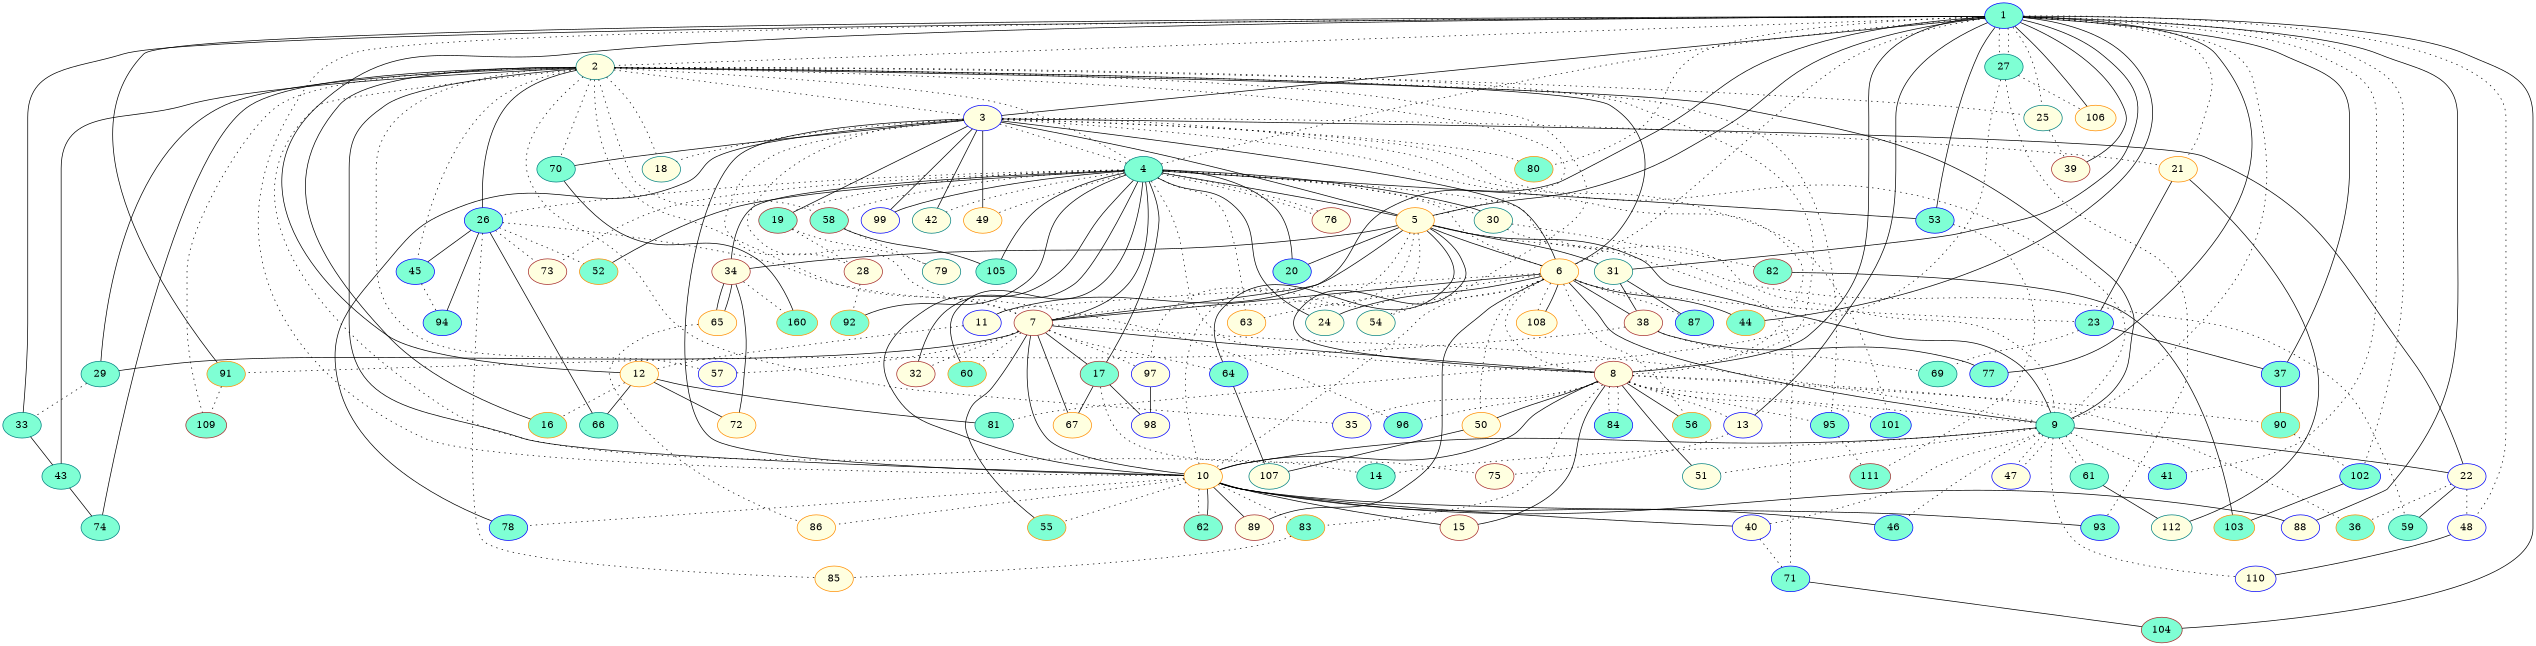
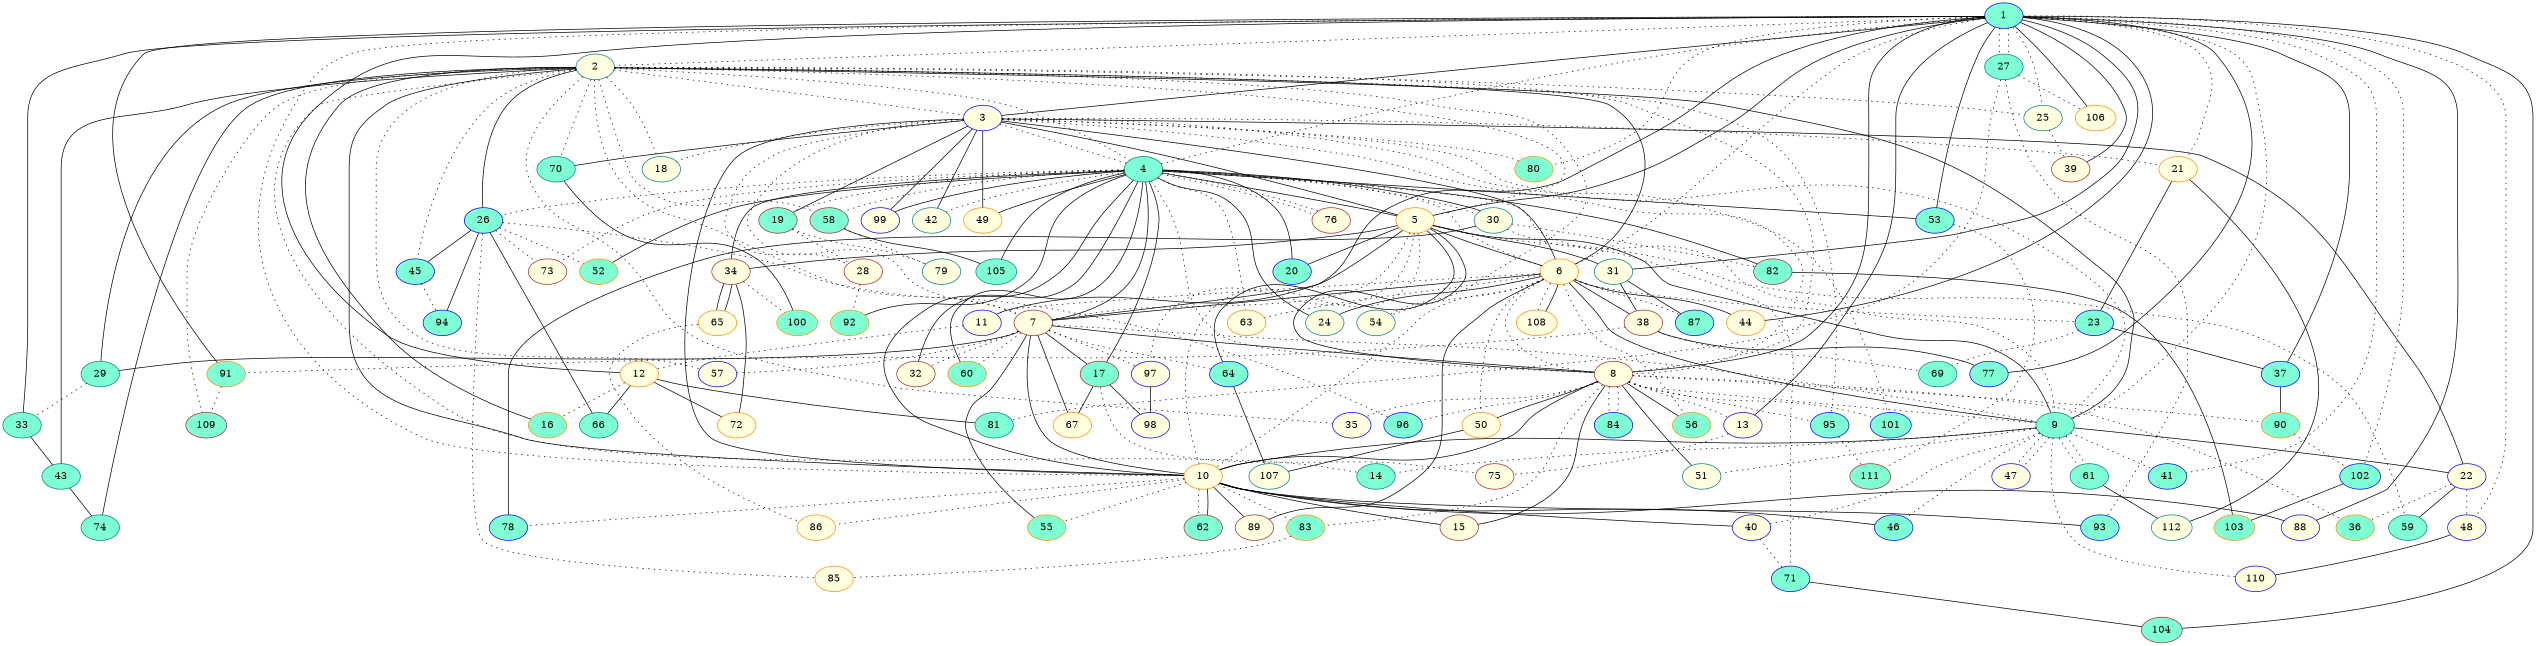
edge "4" -- "49": style dotted -> solid
edge "3" -- "78": now "30" -- "78"
edge "4" -- "82": added
node "160": label "160" -> "100"
node "44": fillcolor aquamarine -> lightyellow
